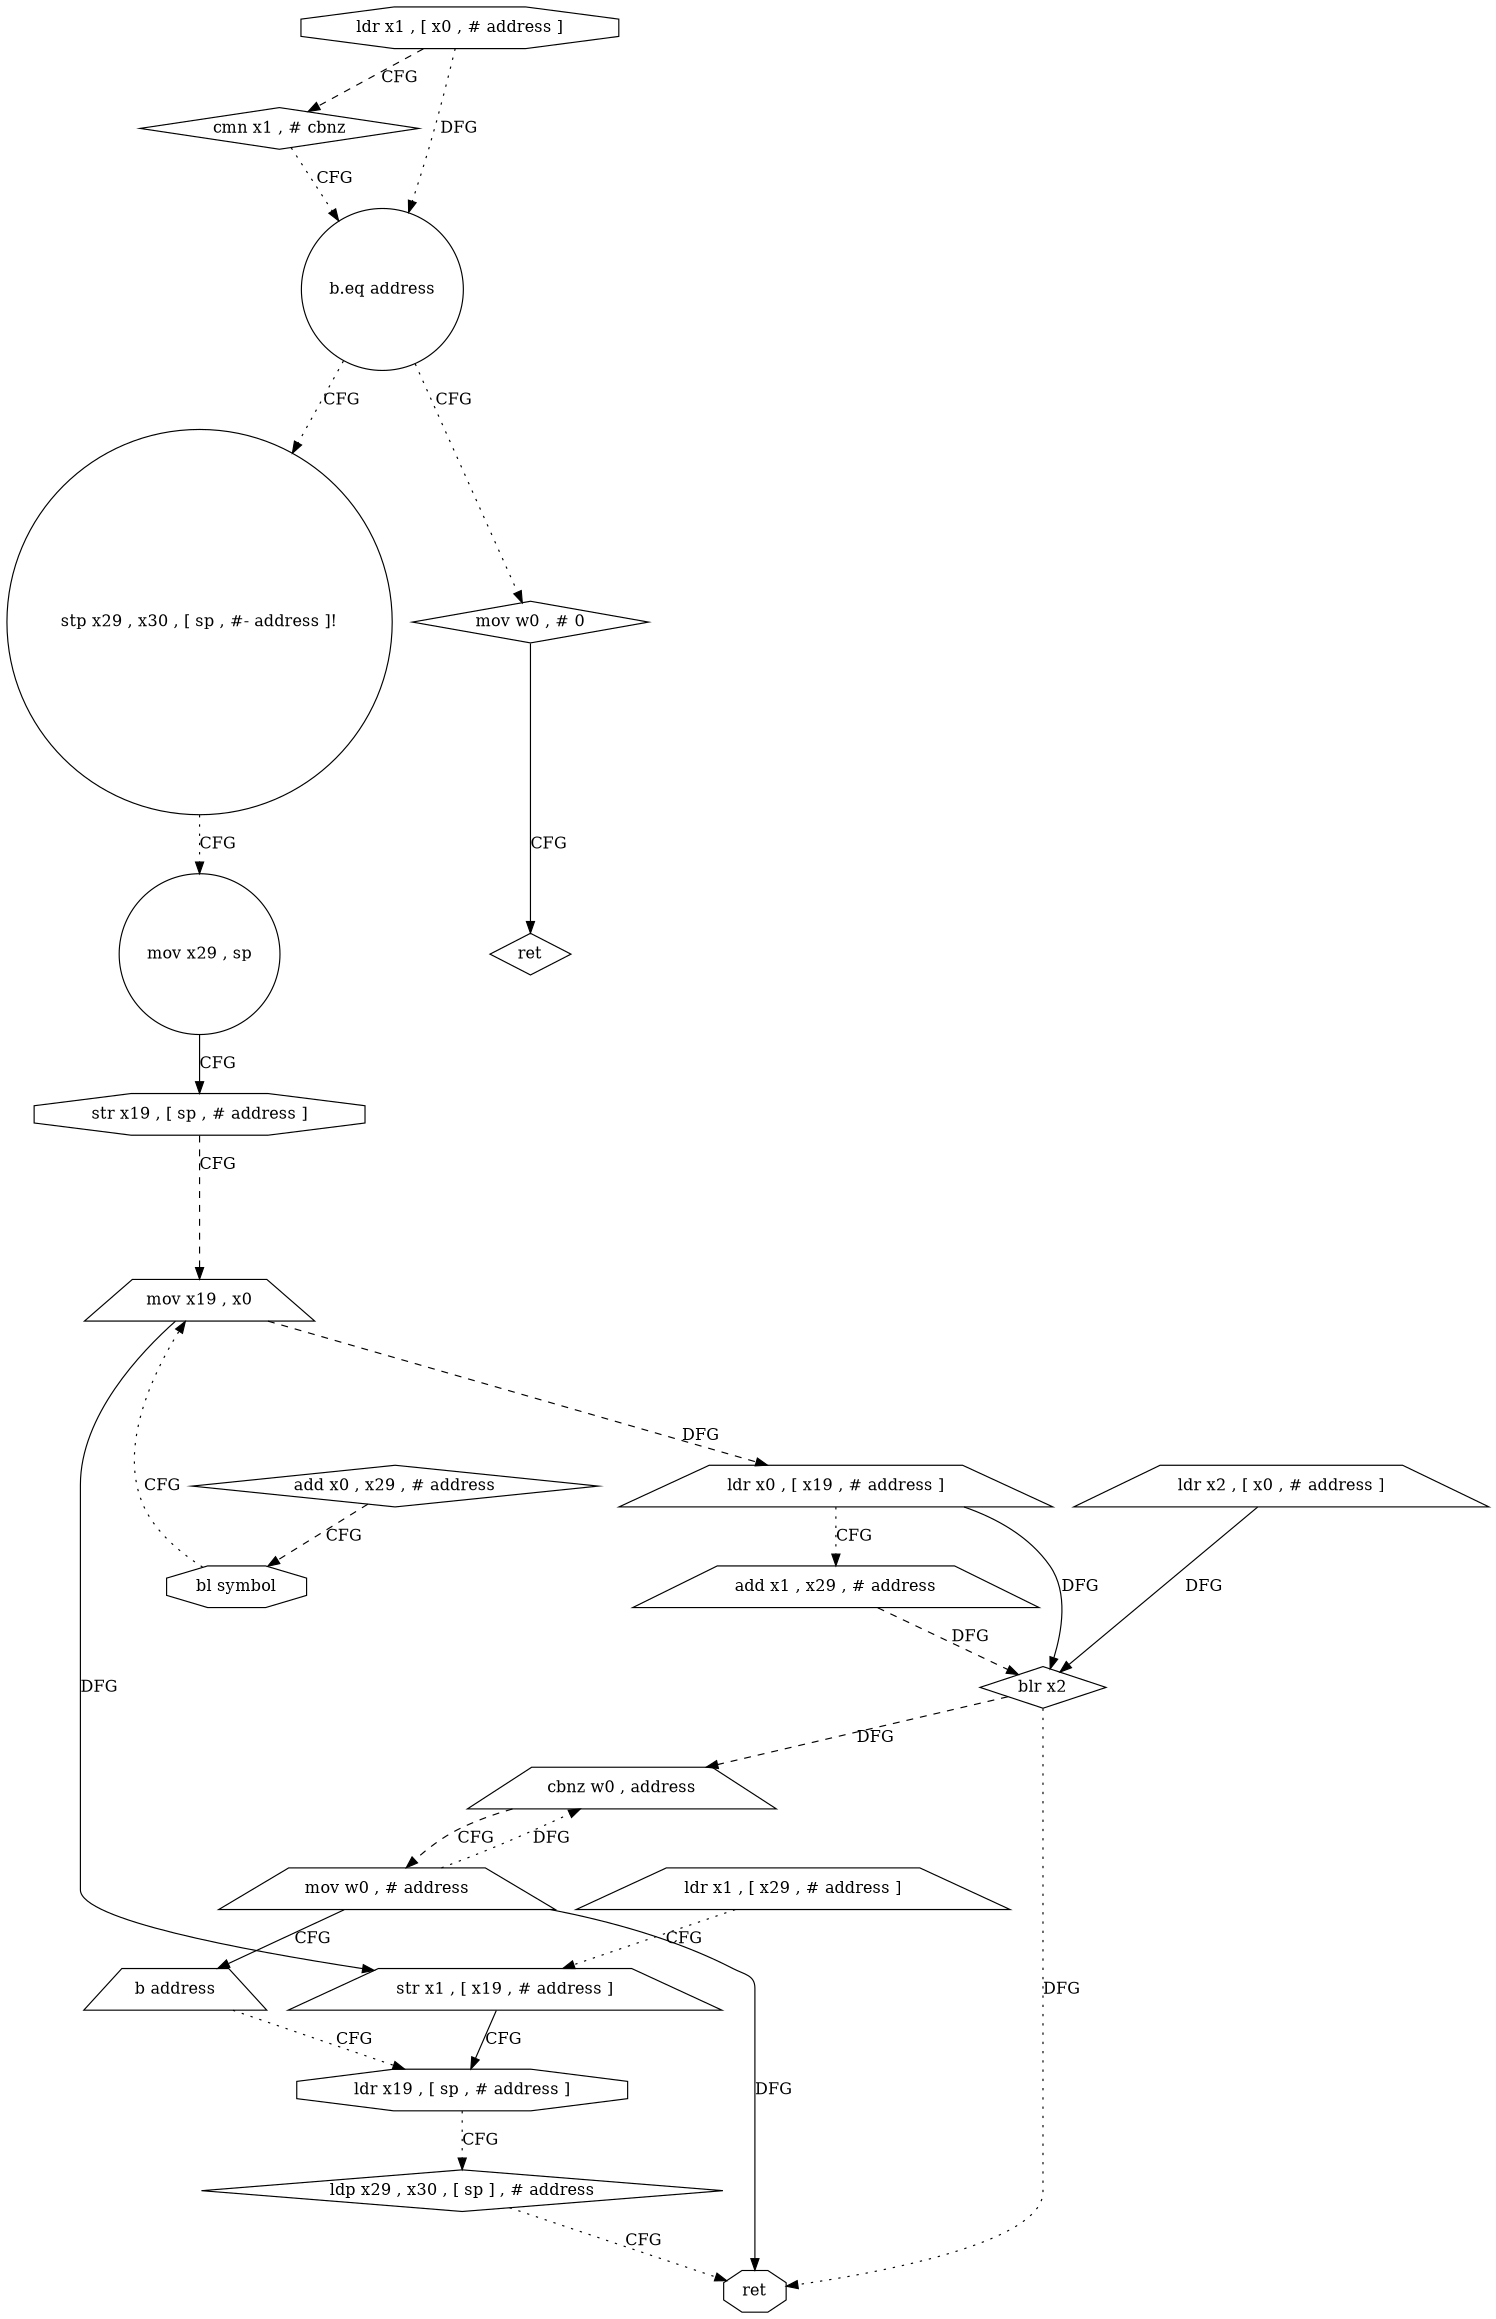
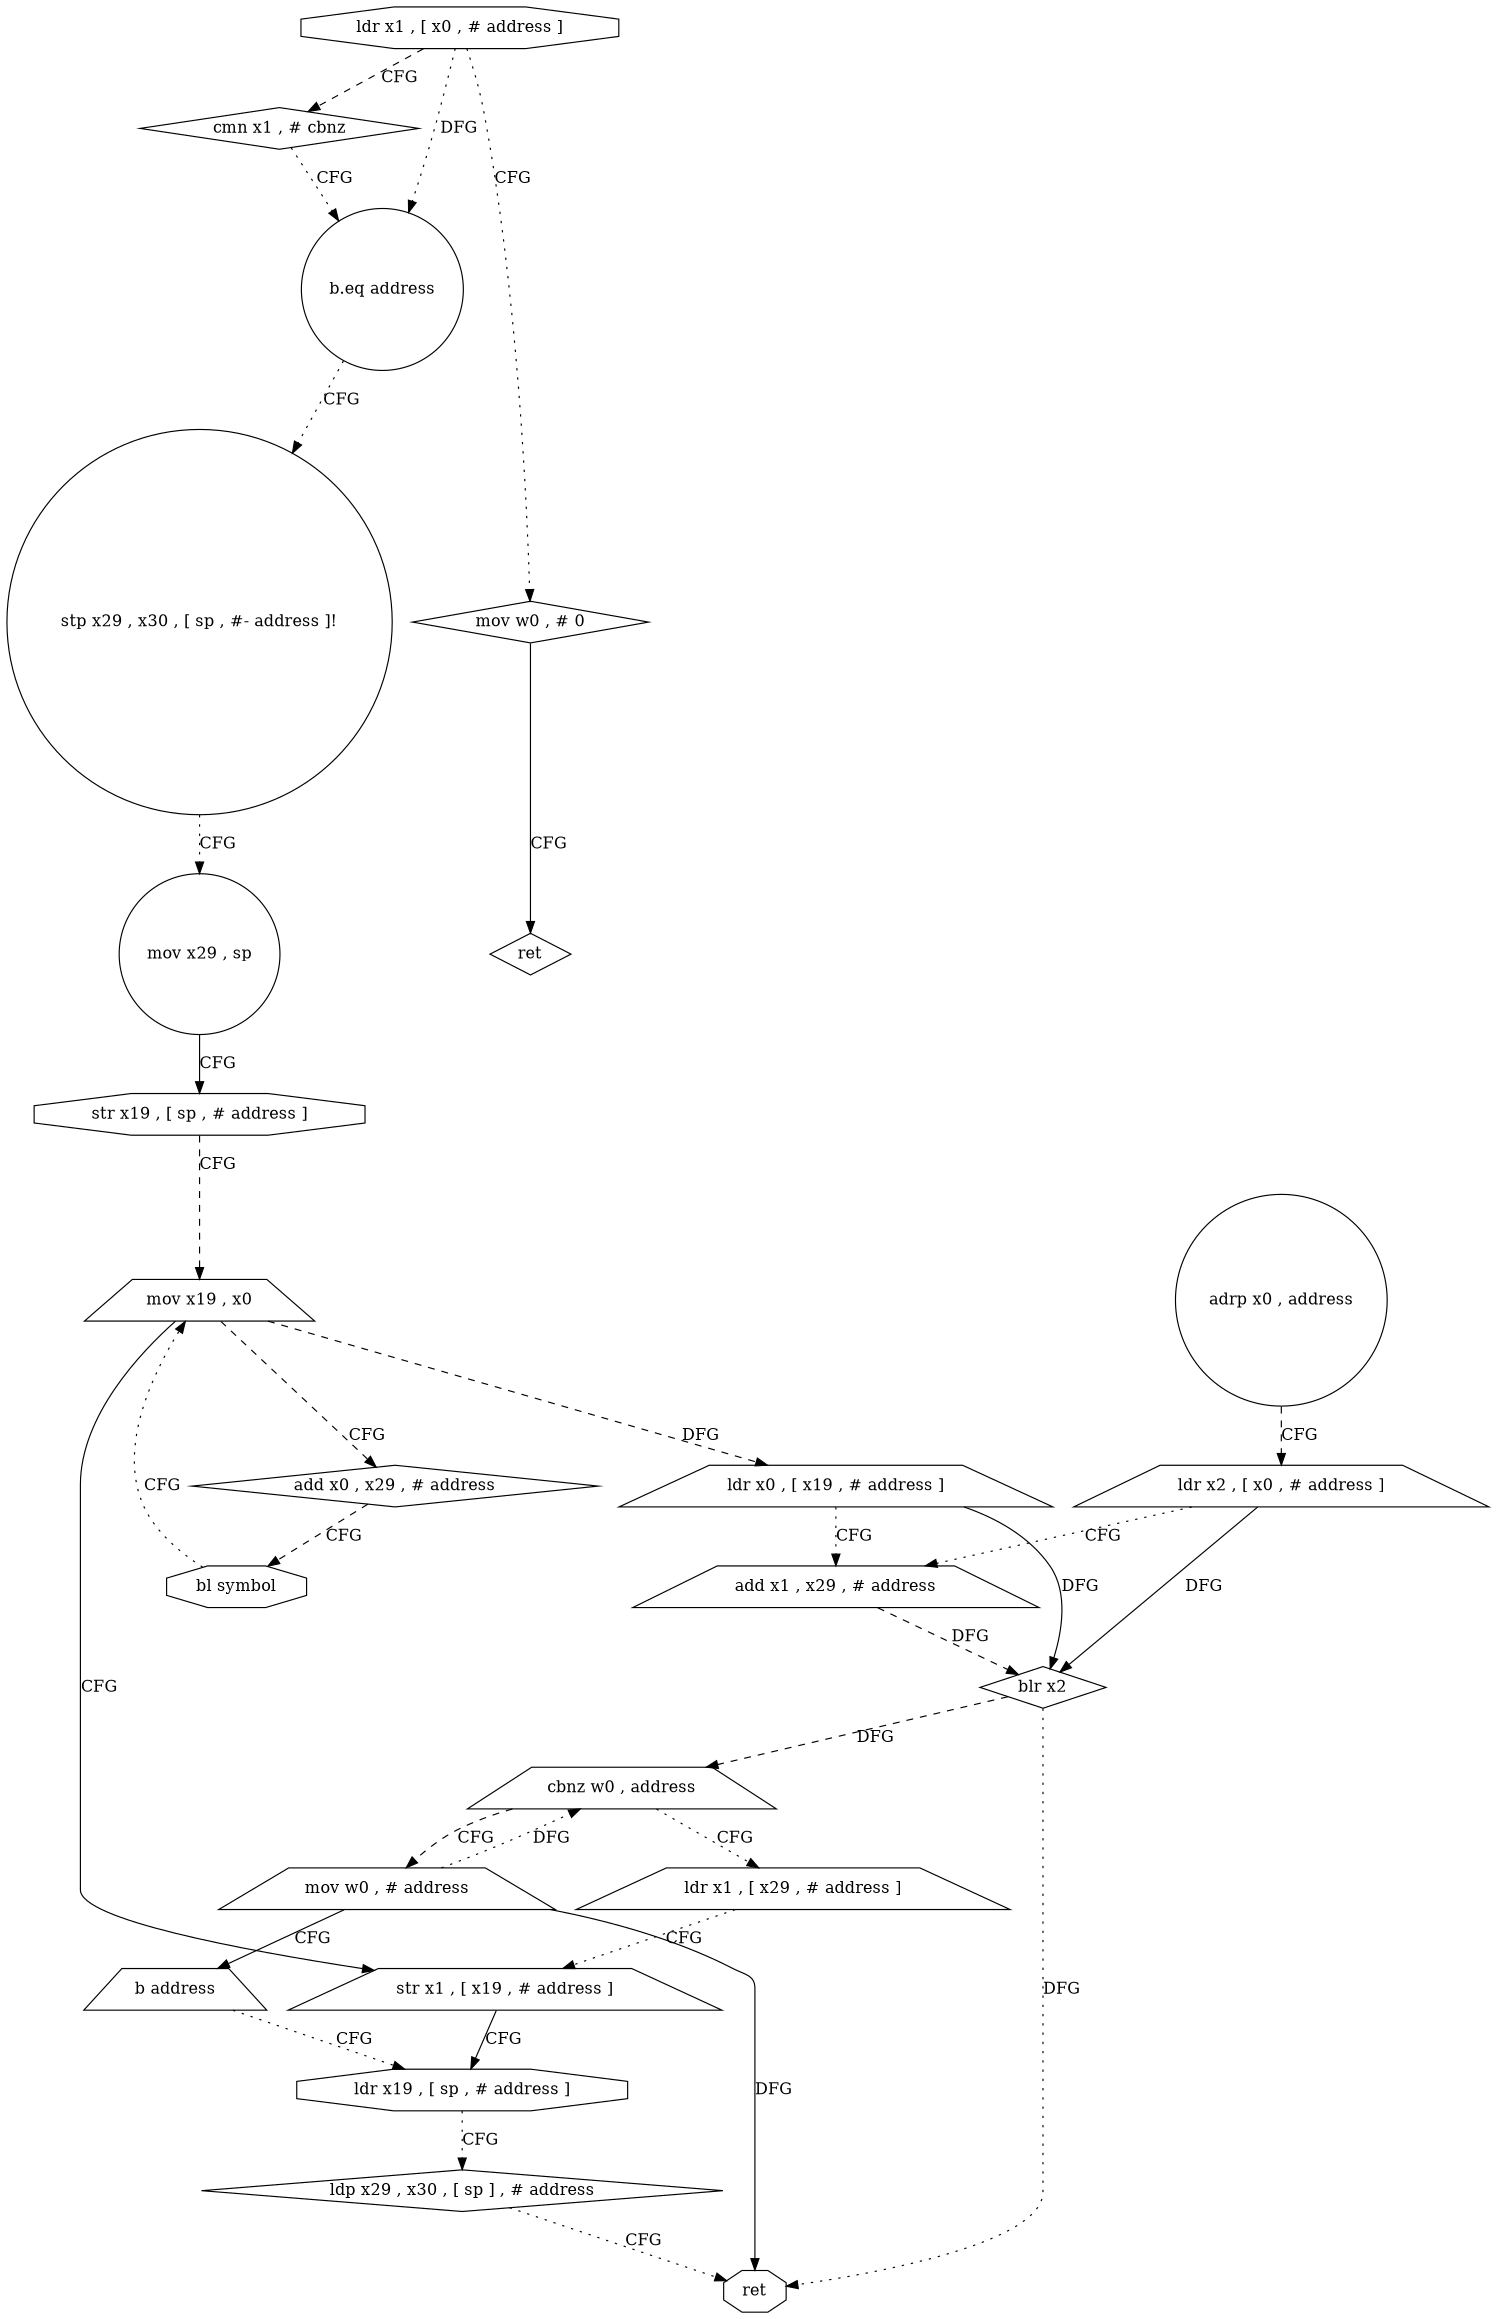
edge "b.eq address" -> "mov w0 , # 0": now "ldr x1 , [ x0 , # address ]" -> "mov w0 , # 0"
node "adrp x0 , address": added
edge "mov x19 , x0" -> "add x0 , x29 , # address": added, label "CFG"
edge "ldr x2 , [ x0 , # address ]" -> "add x1 , x29 , # address": added, label "CFG"
edge "mov x19 , x0" -> "str x1 , [ x19 , # address ]": label "DFG" -> "CFG"
edge "cbnz w0 , address" -> "ldr x1 , [ x29 , # address ]": added, label "CFG"
